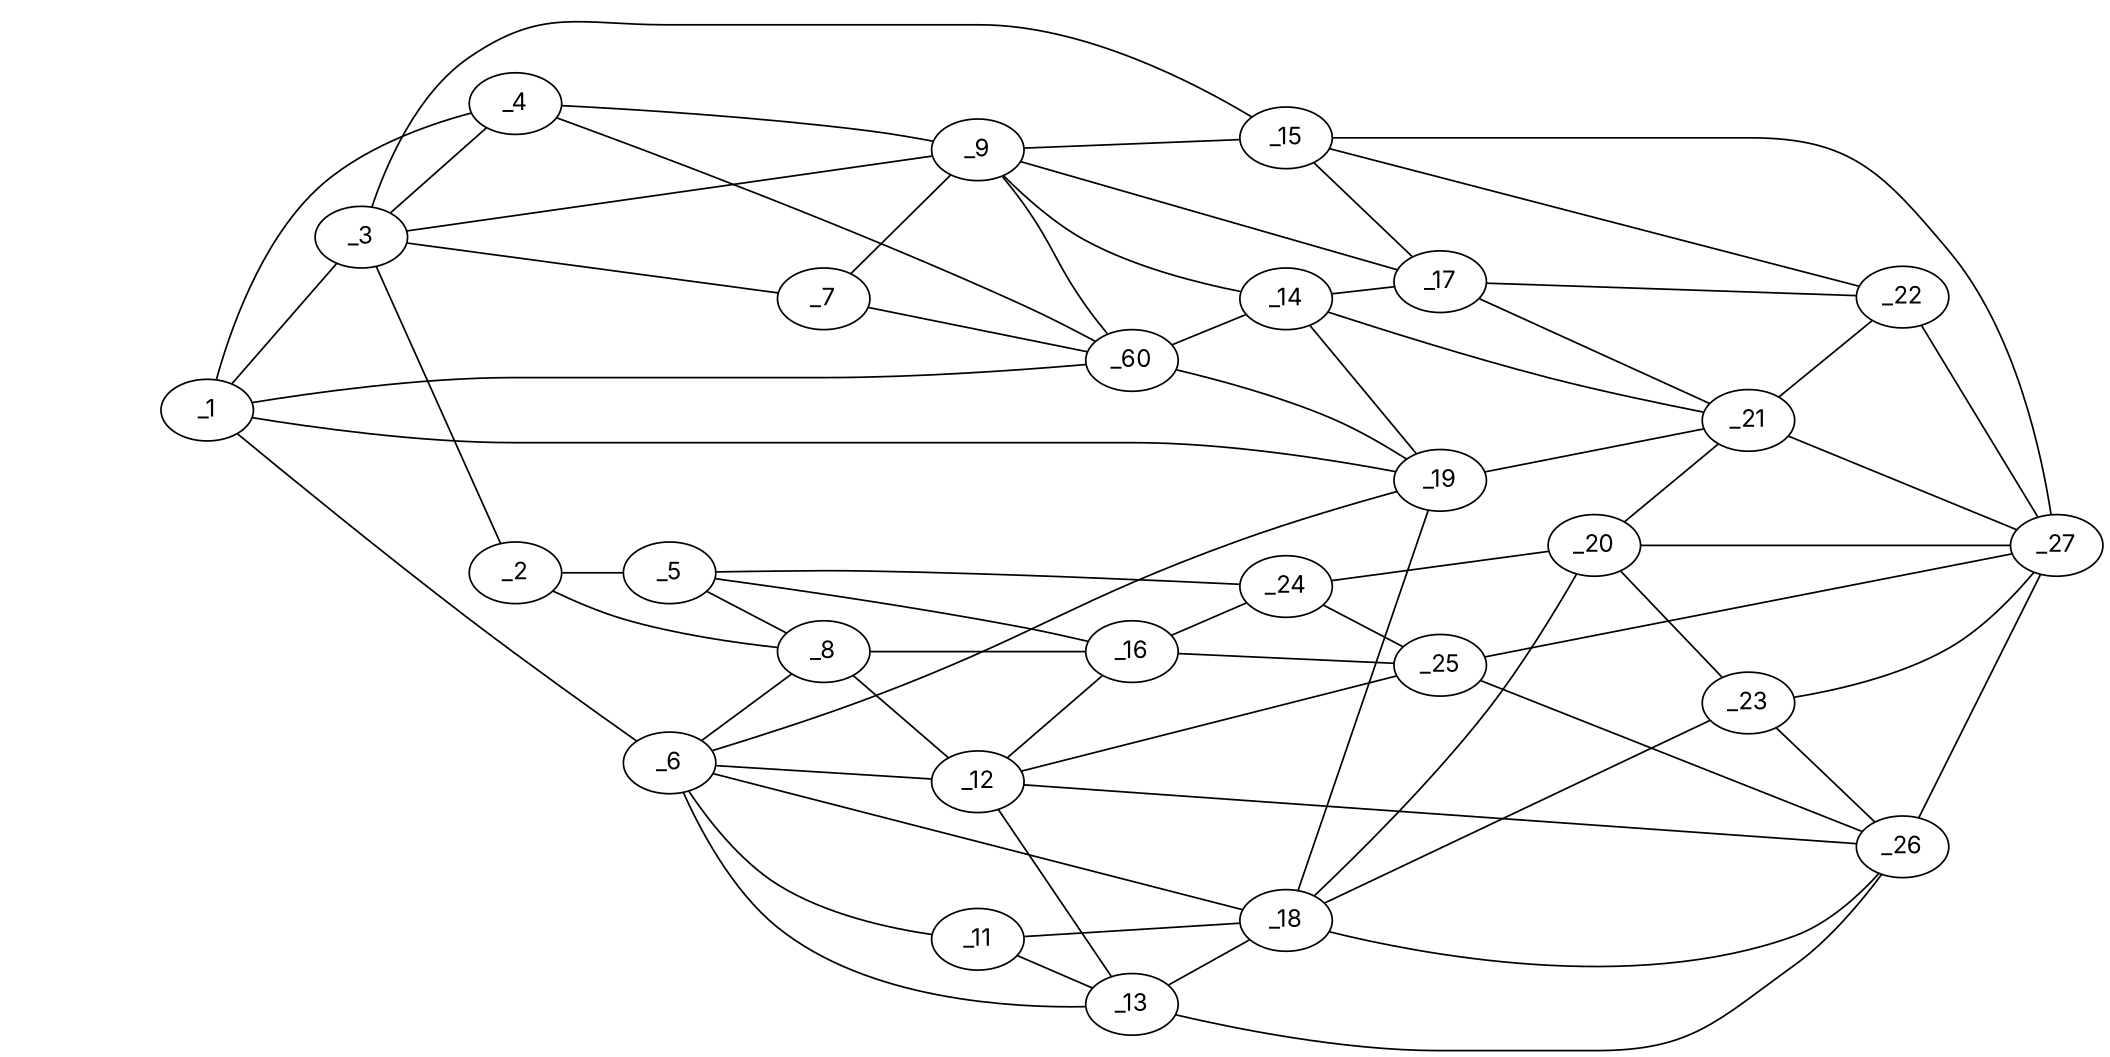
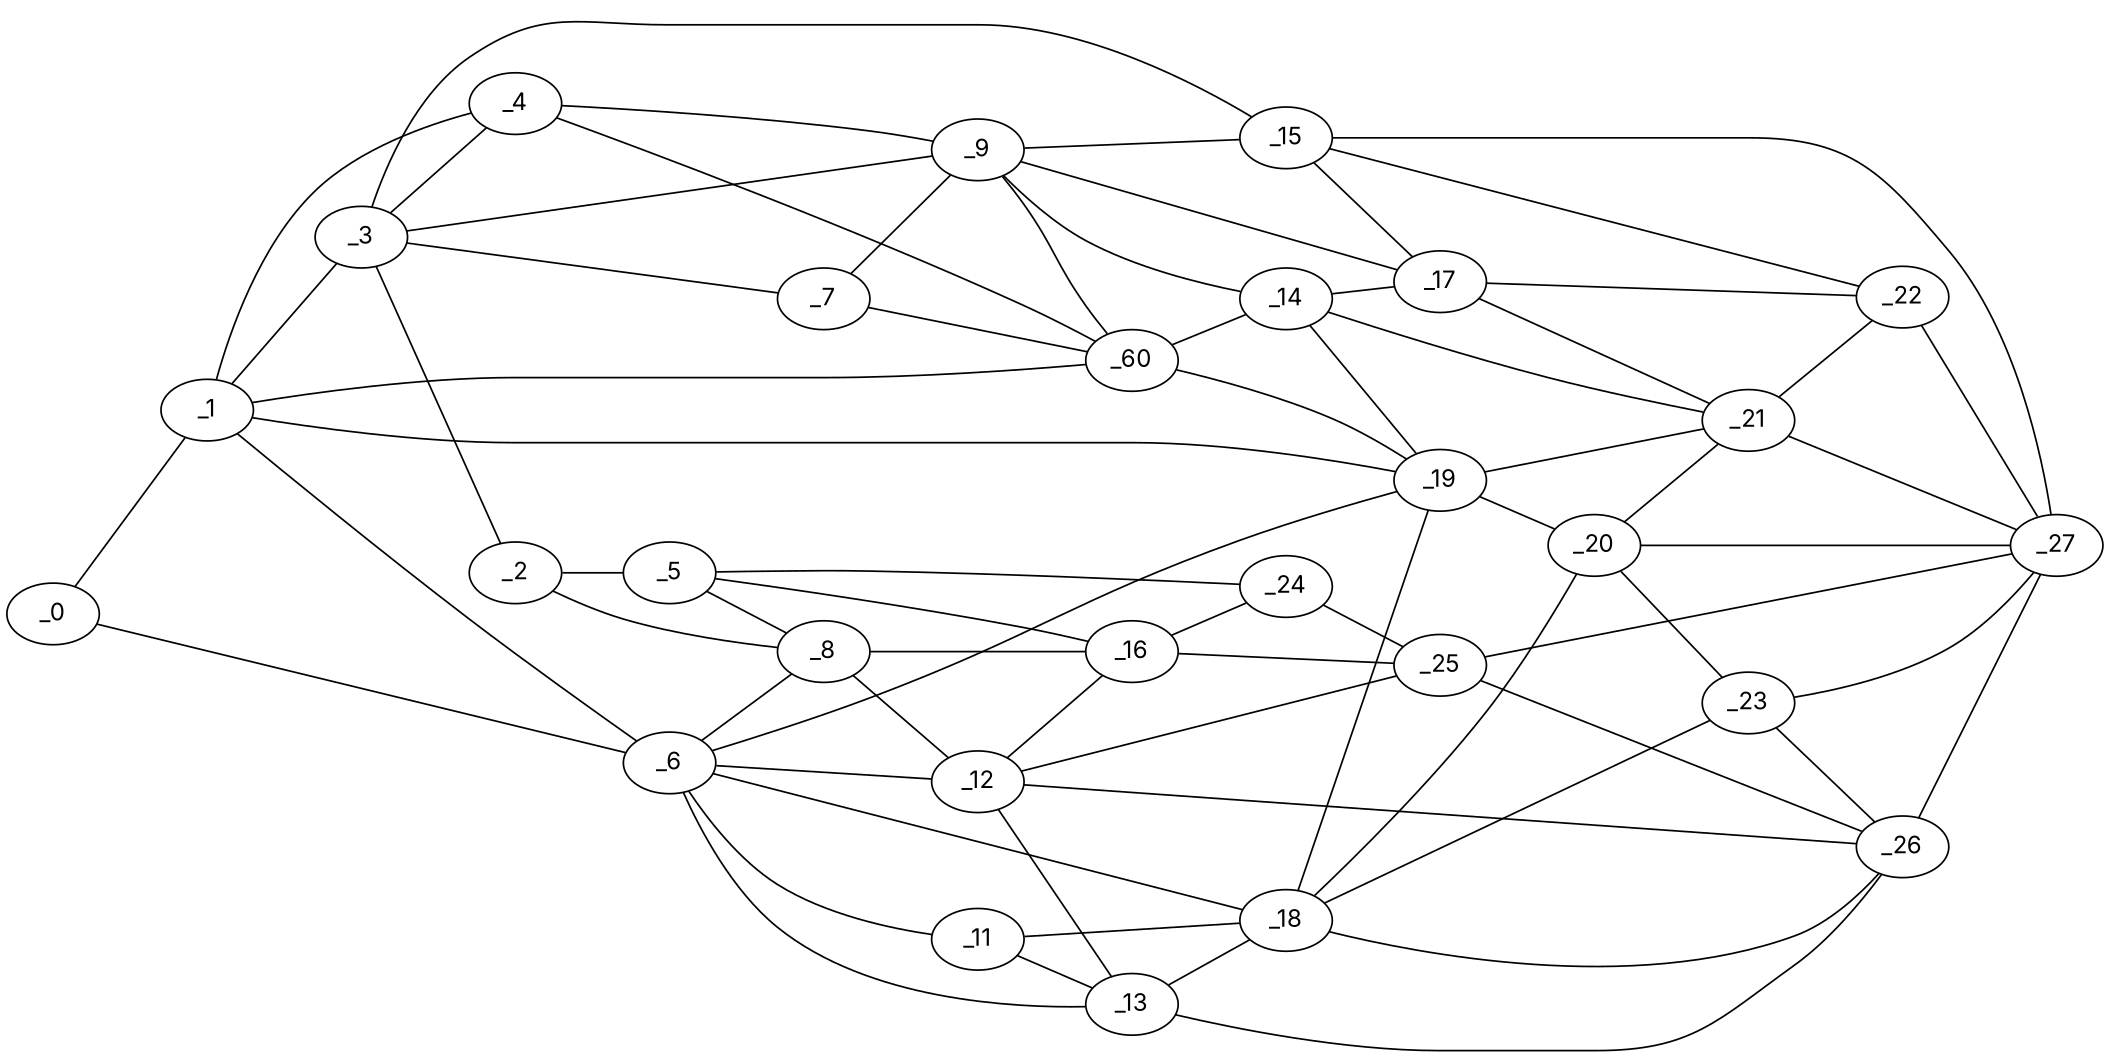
edge "_20" -- "_24": now "_20" -- "_19"
node "_0": added
